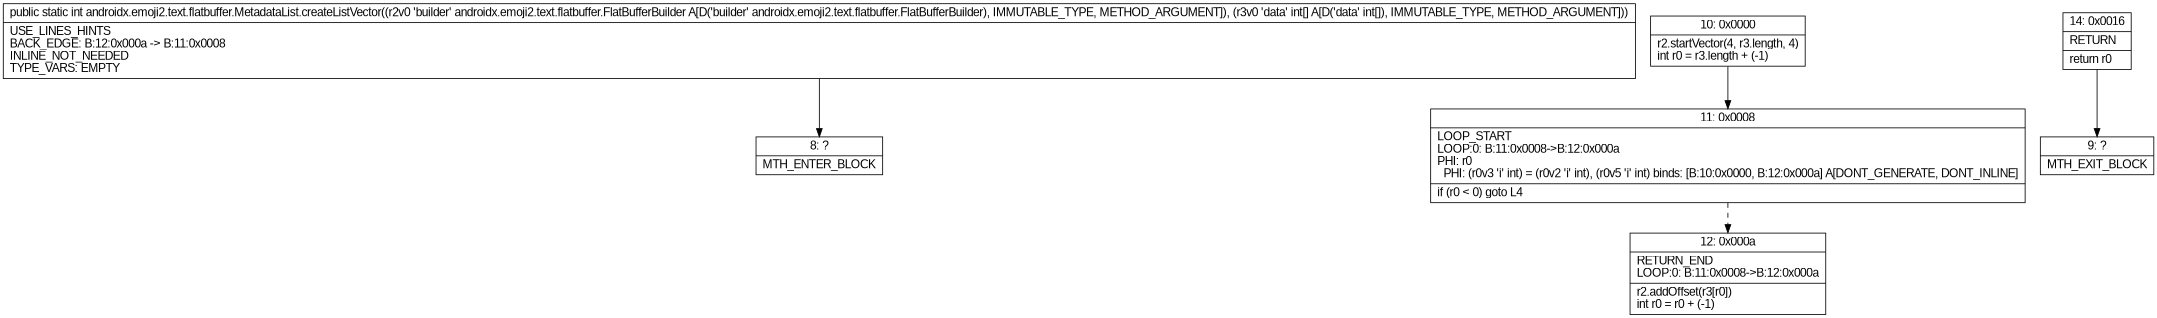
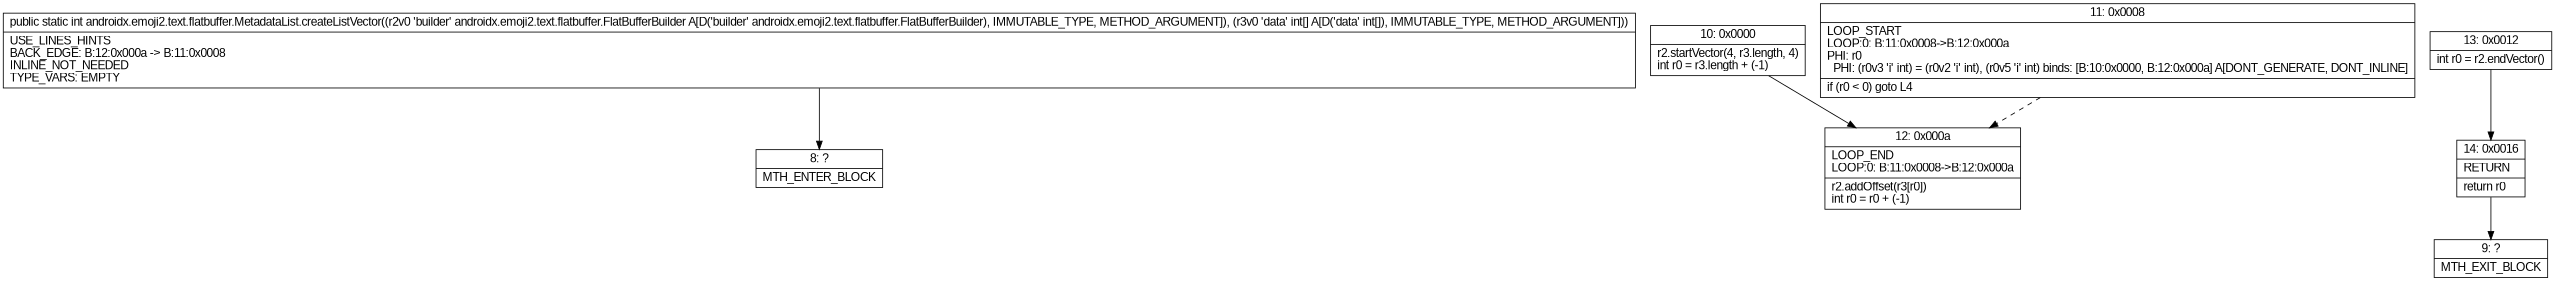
node "13: 0x0012": added
edge "10: 0x0000" -> "11: 0x0008": now "10: 0x0000" -> "12: 0x000a"
node "12: 0x000a": text "RETURN_END" -> "LOOP_END"
